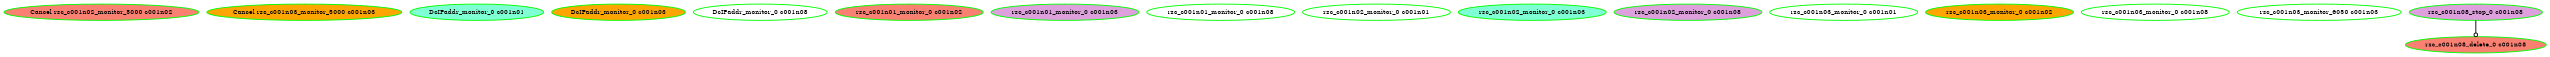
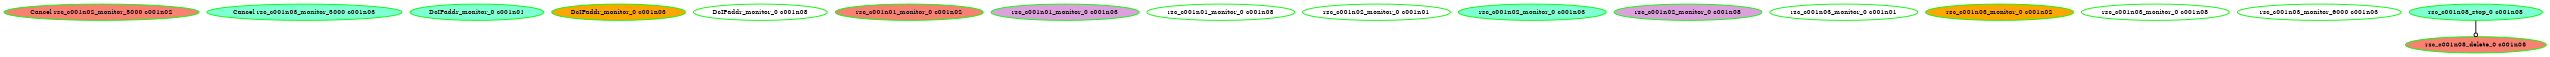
node "Cancel rsc_c001n03_monitor_5000 c001n03": fillcolor orange -> aquamarine
node "rsc_c001n03_monitor_6050 c001n03": label "rsc_c001n03_monitor_6050 c001n03" -> "rsc_c001n03_monitor_6000 c001n03"
node "rsc_c001n08_stop_0 c001n08": fillcolor plum -> aquamarine
